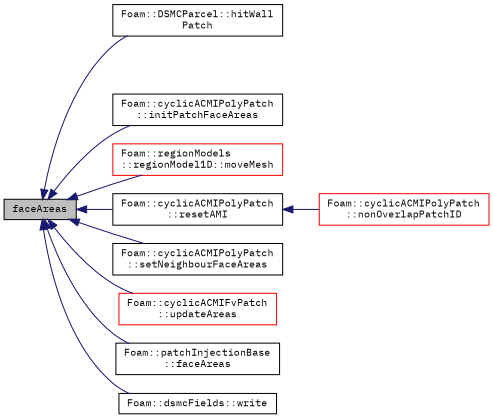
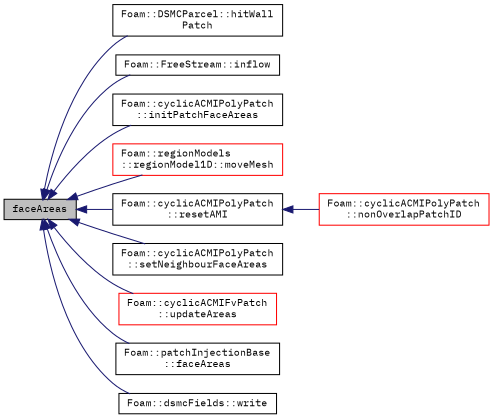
node "Foam::FreeStream::inflow": added
